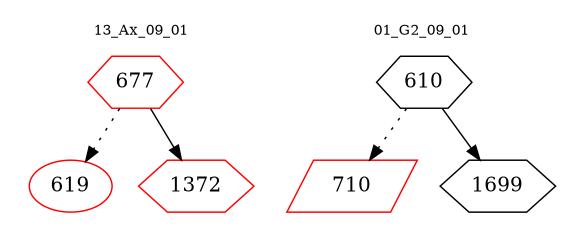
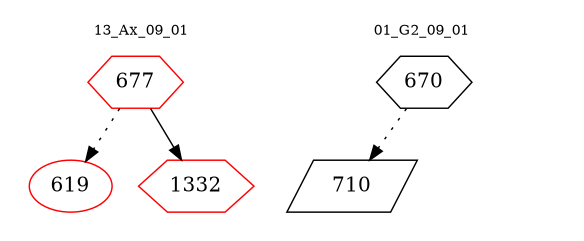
node "610": label "610" -> "670"
node "1372": label "1372" -> "1332"
node "710": color red -> black
node "1699": removed
